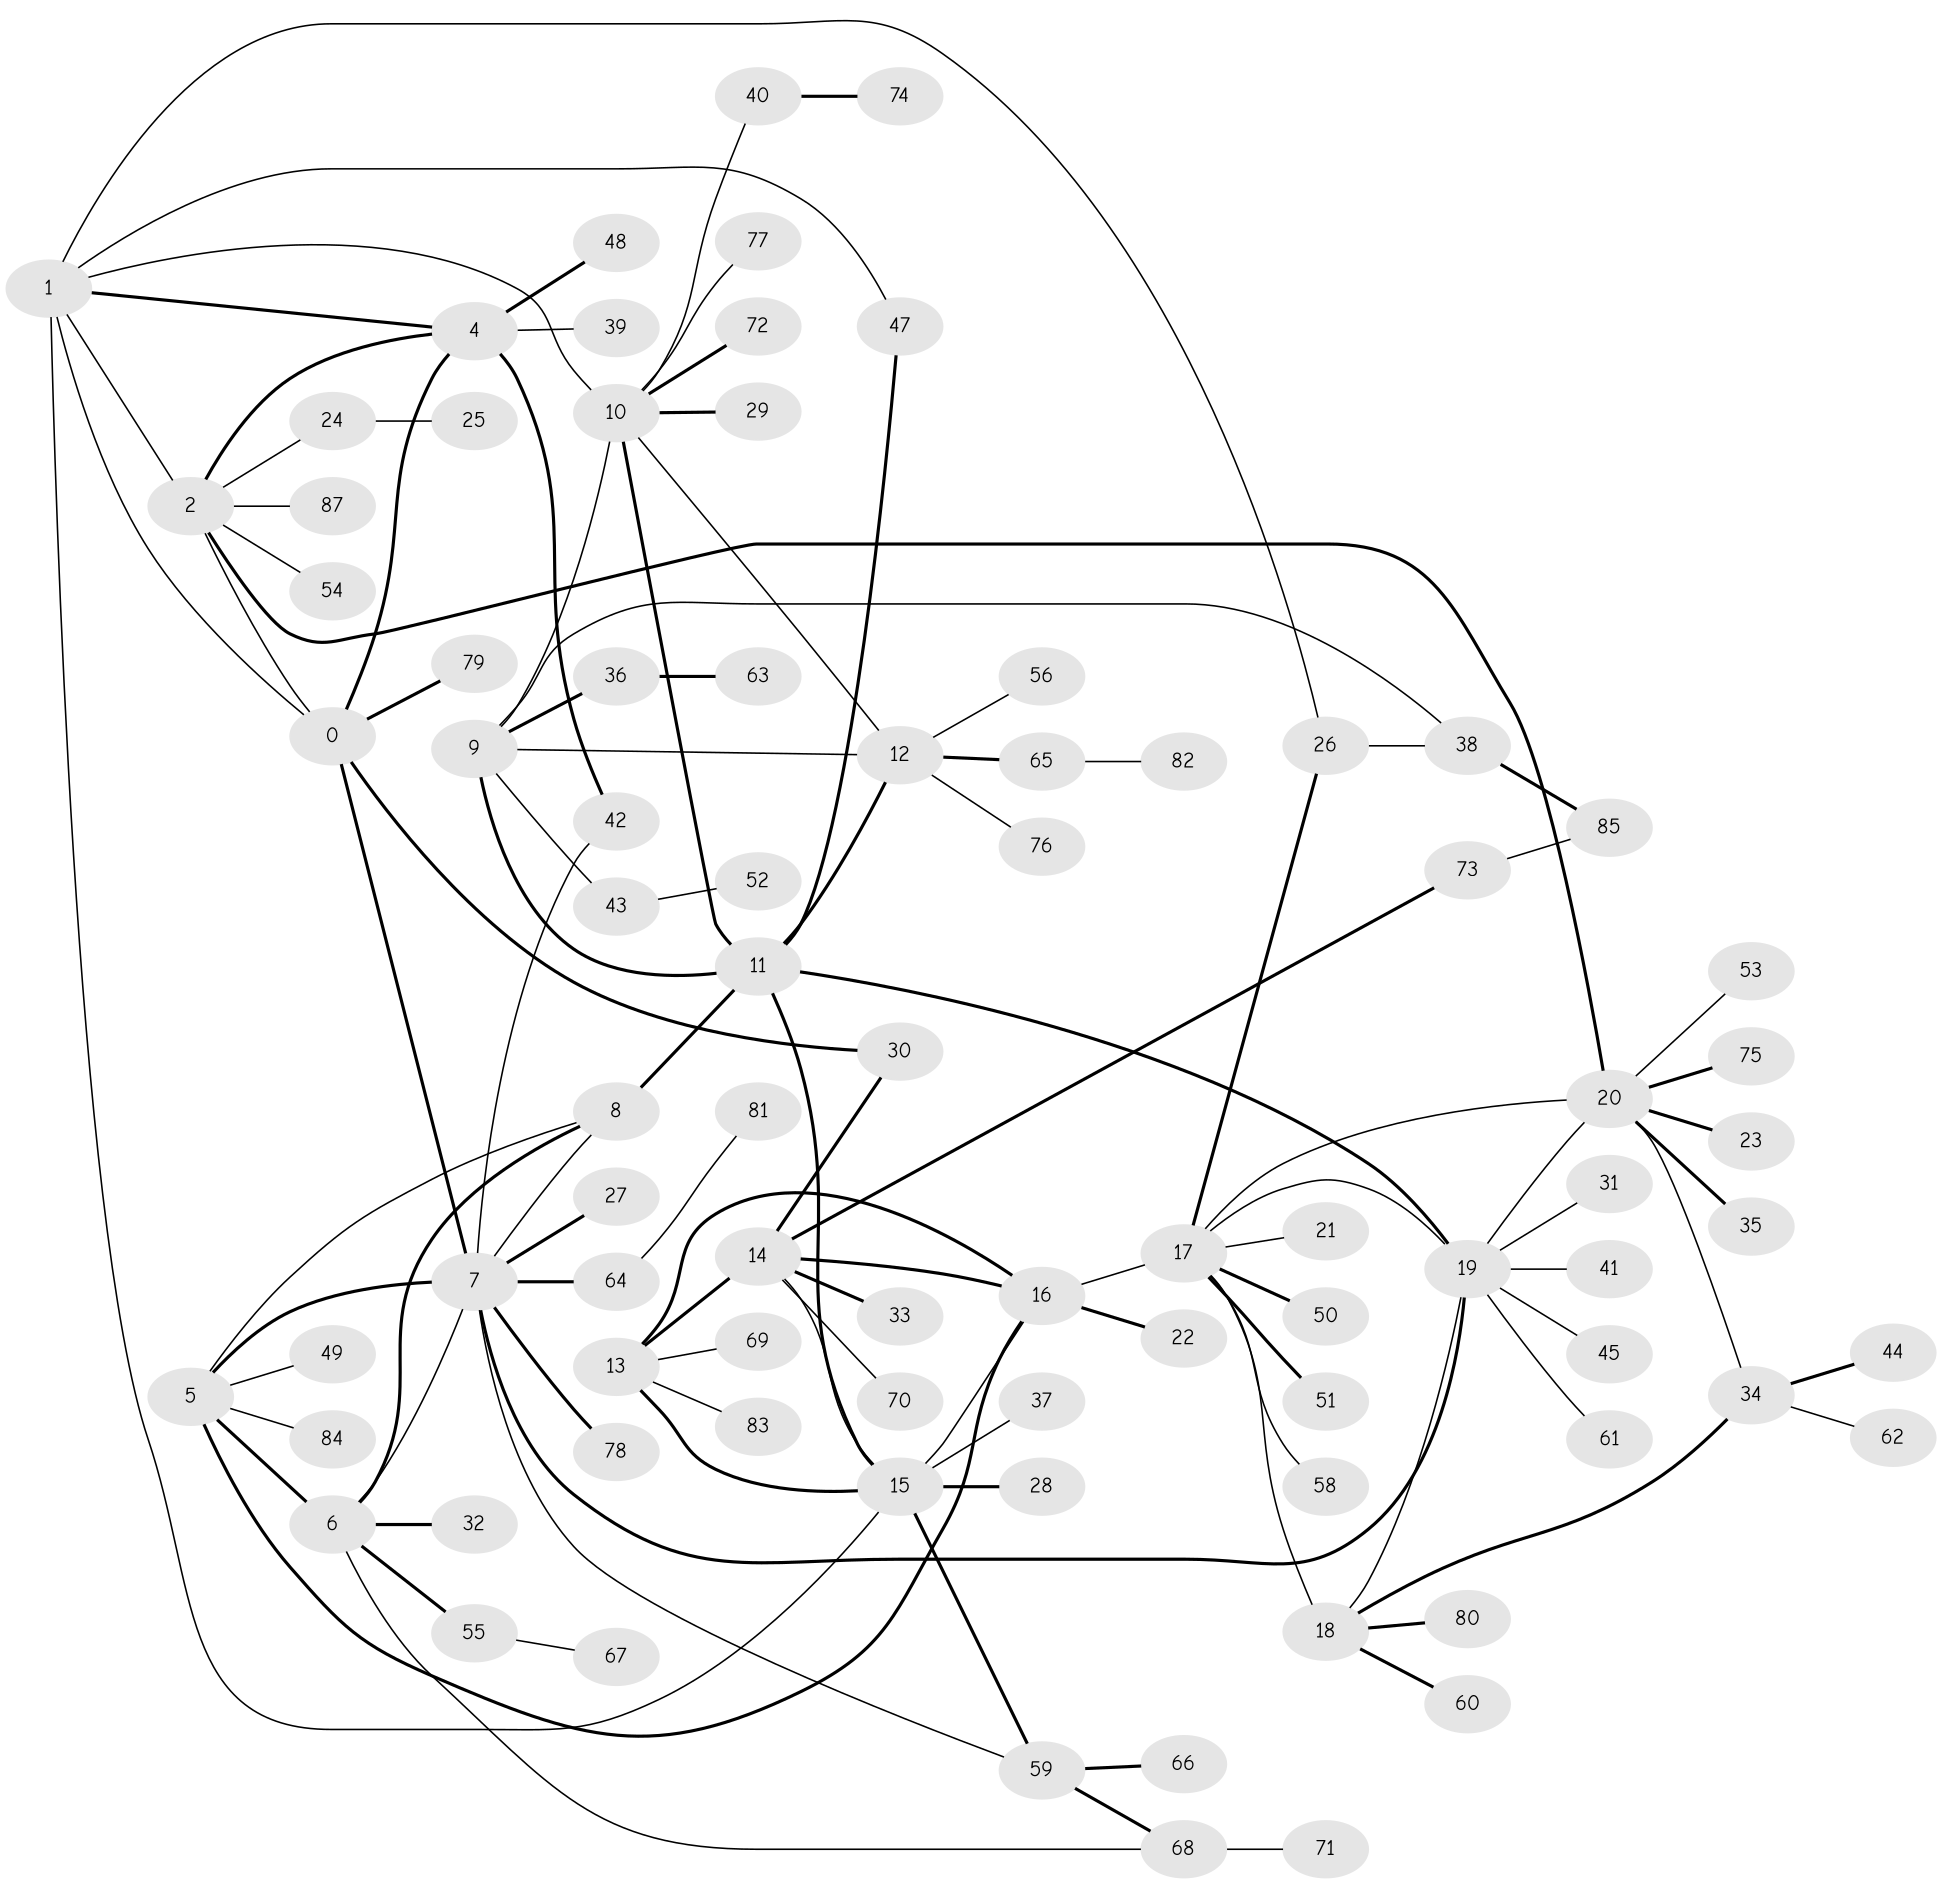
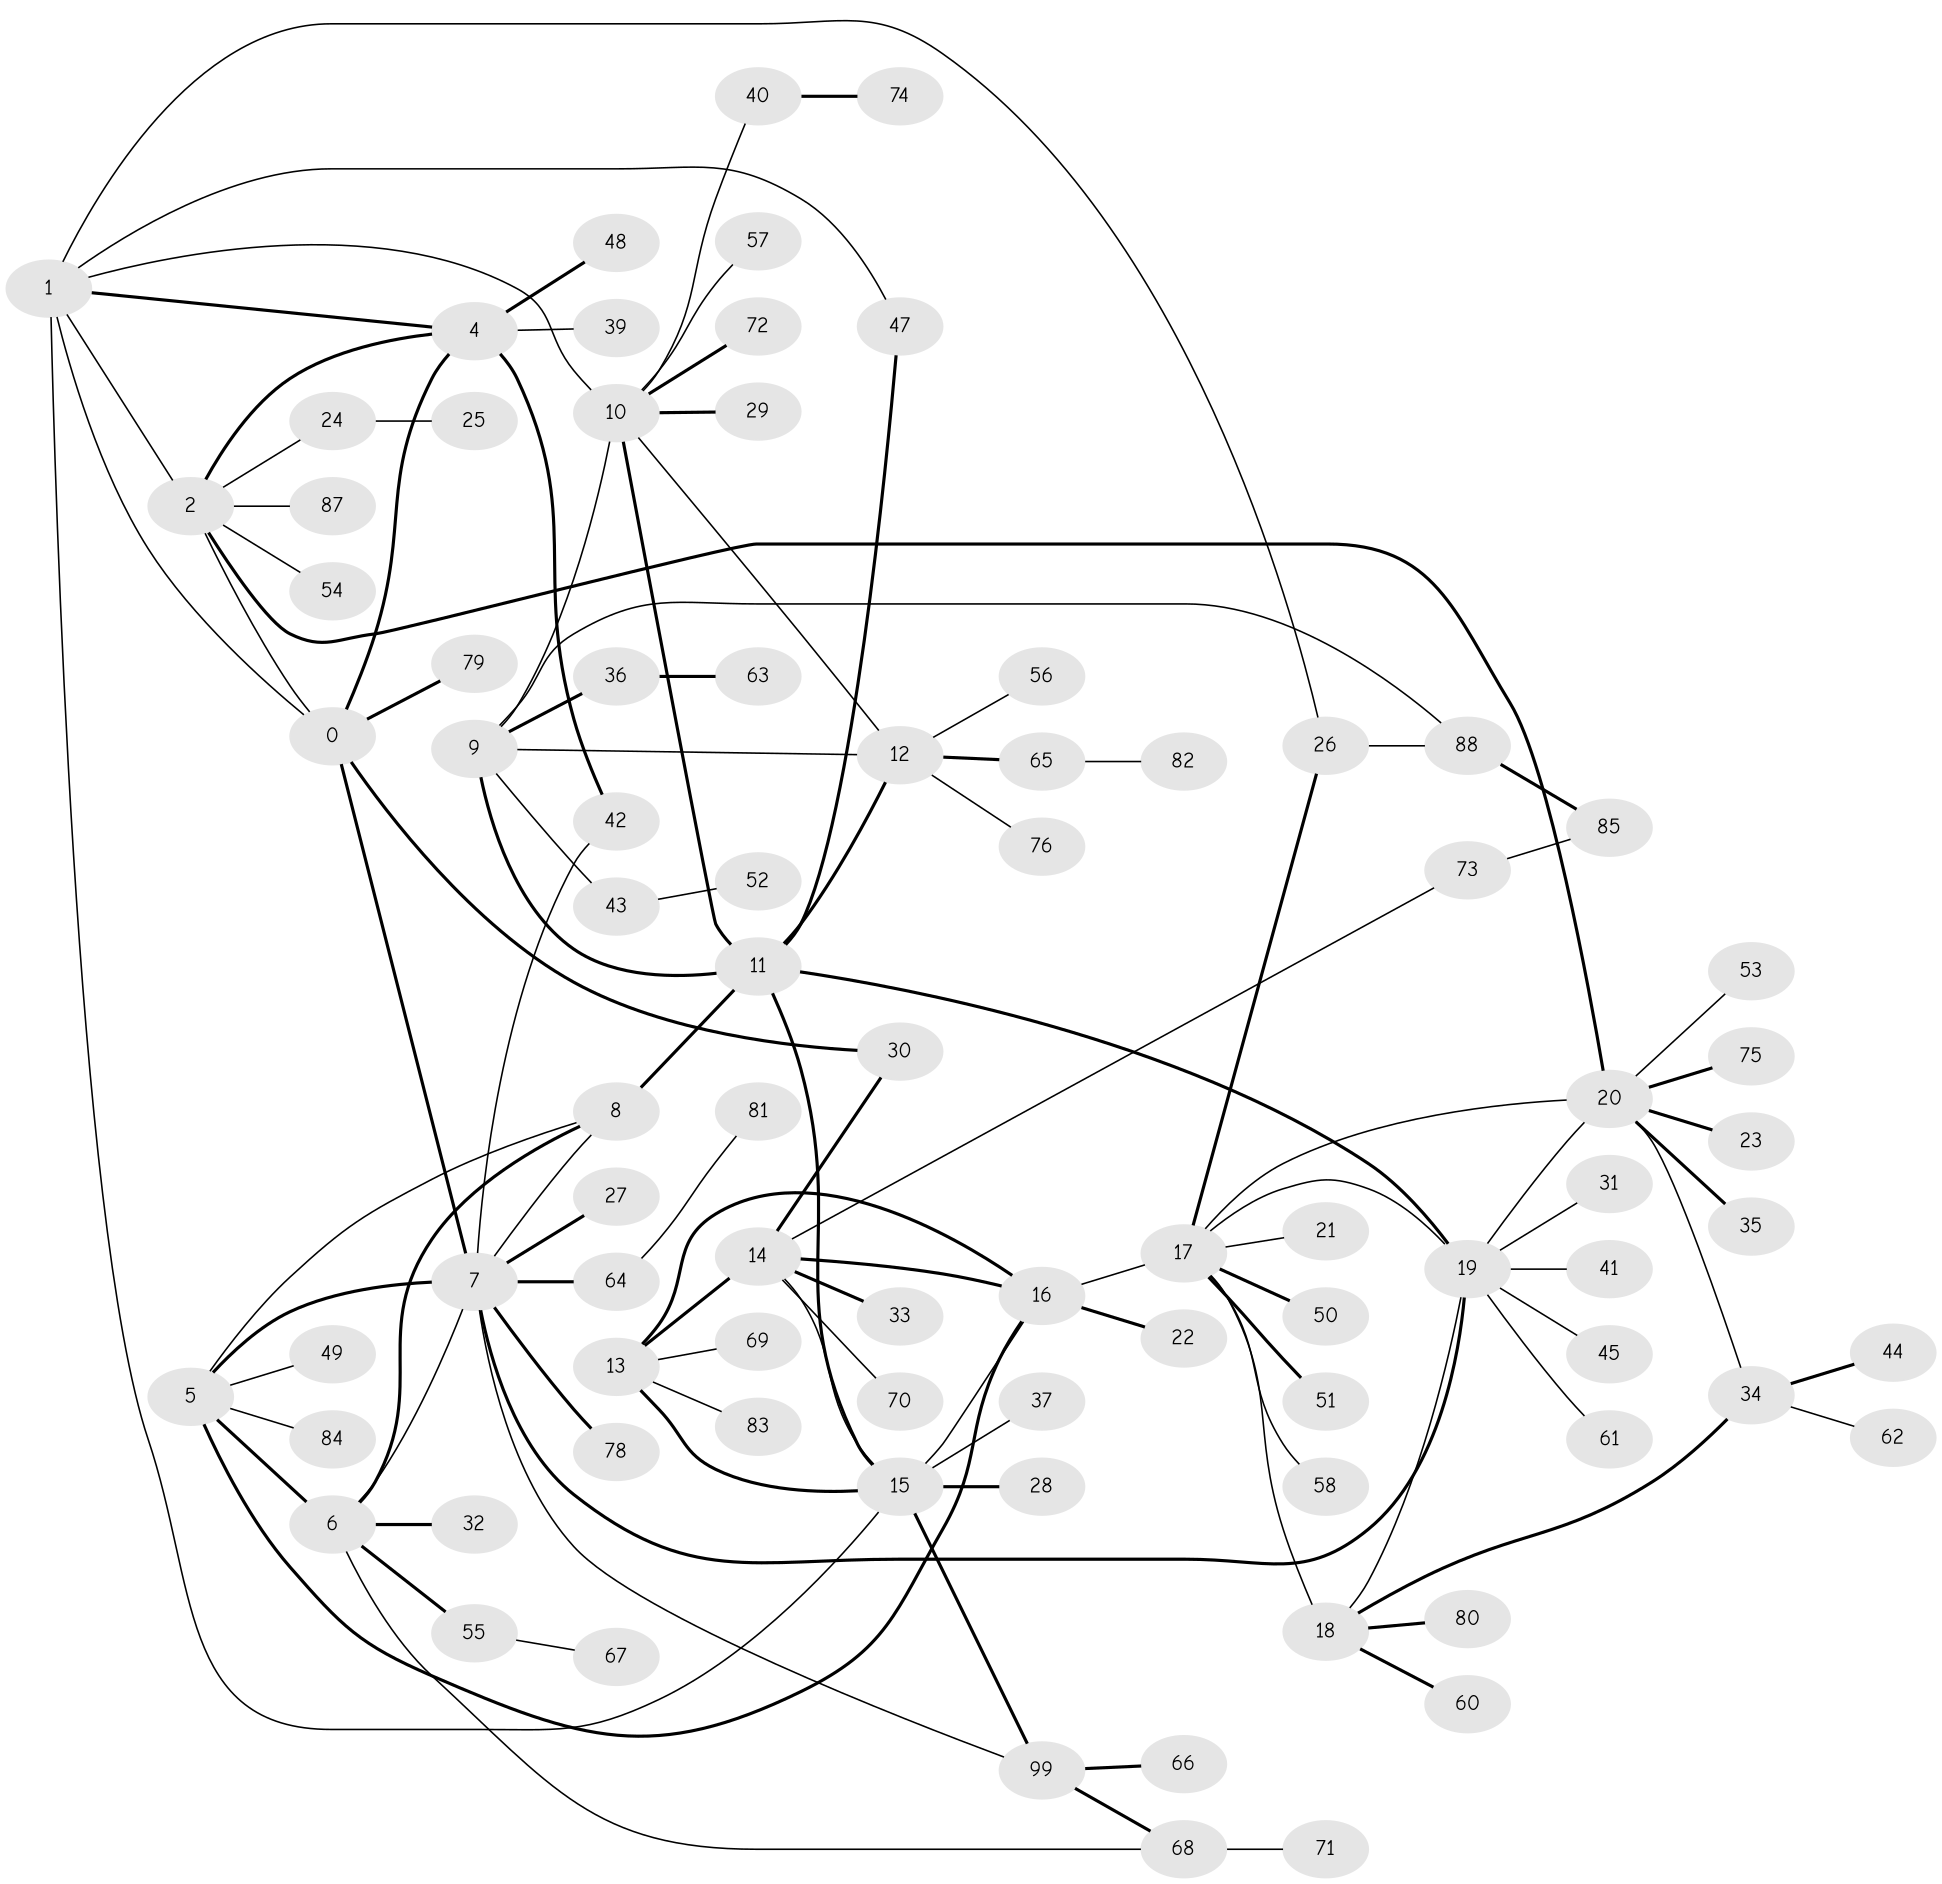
node "77": label "77" -> "57"
node "38": label "38" -> "88"
edge "73" -- "14": style bold -> solid
node "59": label "59" -> "99"
